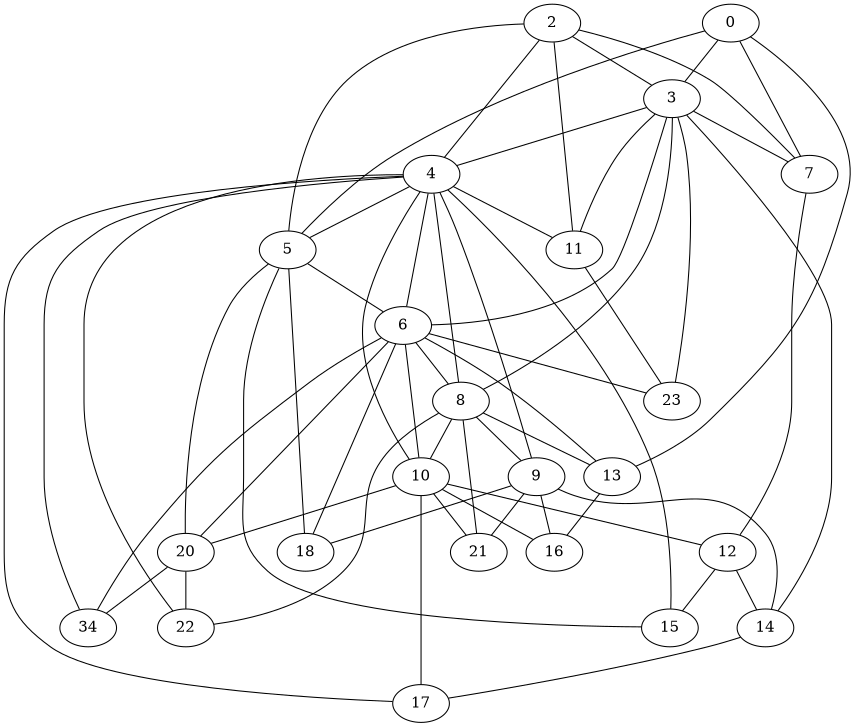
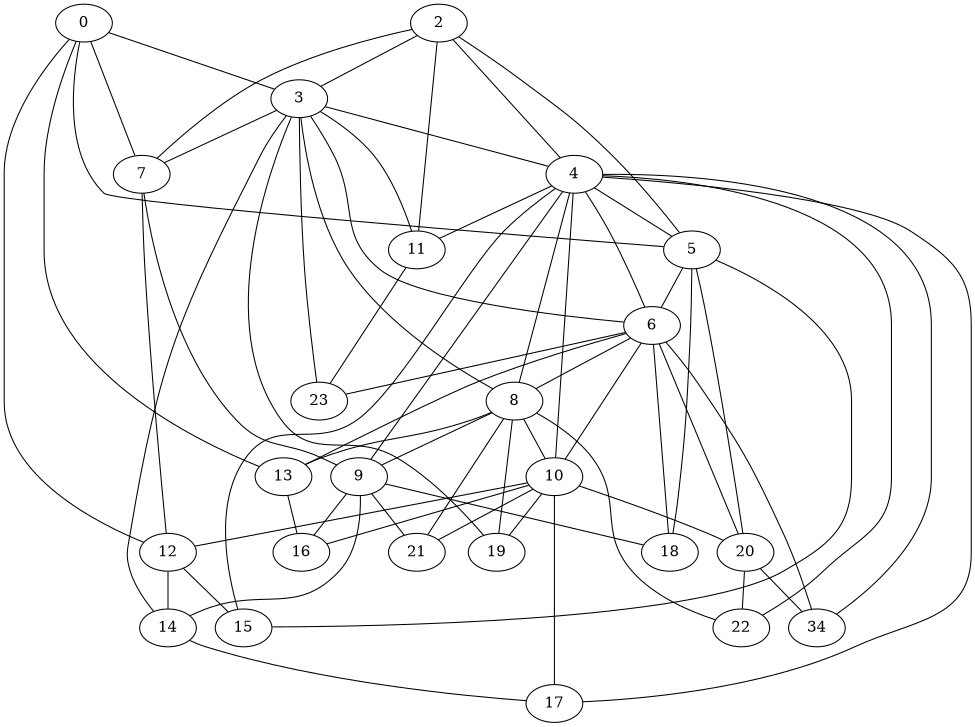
edge "0" -- "12": added
edge "7" -- "9": added
node "19": added
